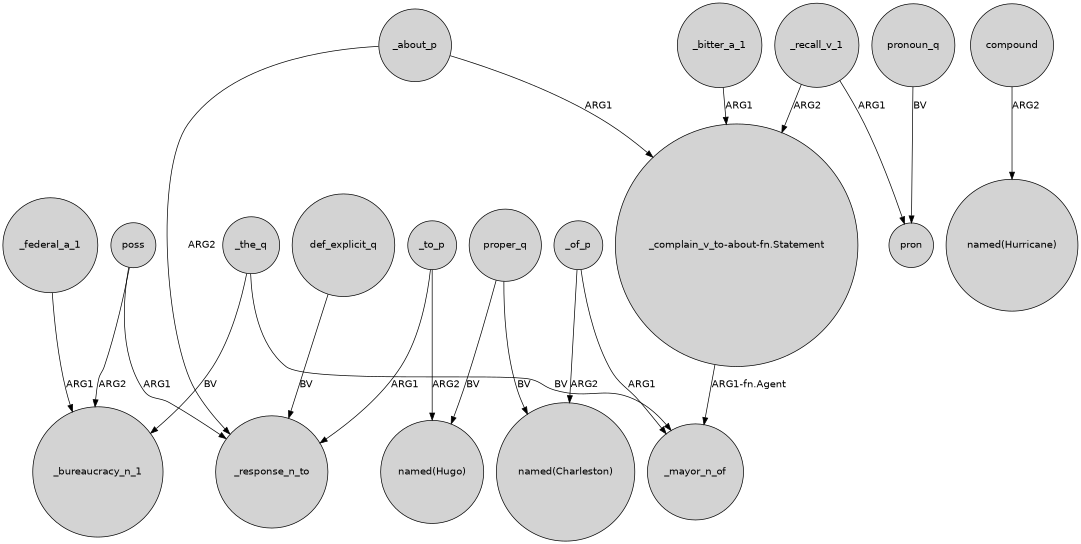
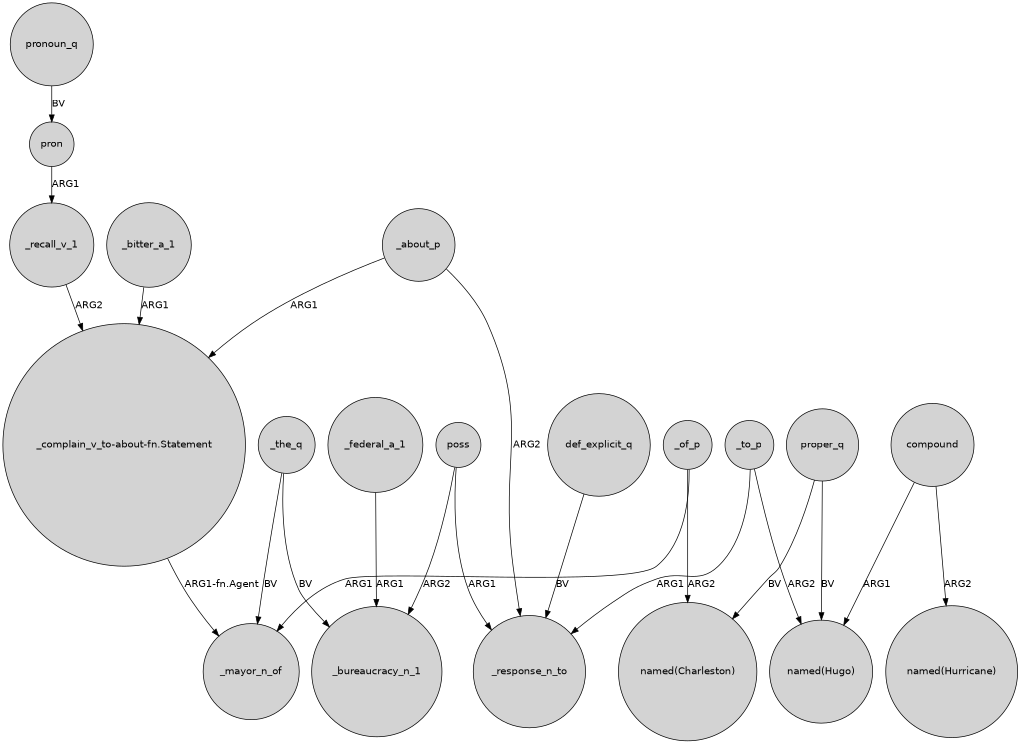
edge "_recall_v_1" -> "pron": reversed
edge "compound" -> "named(Hugo)": added, label "ARG1"
